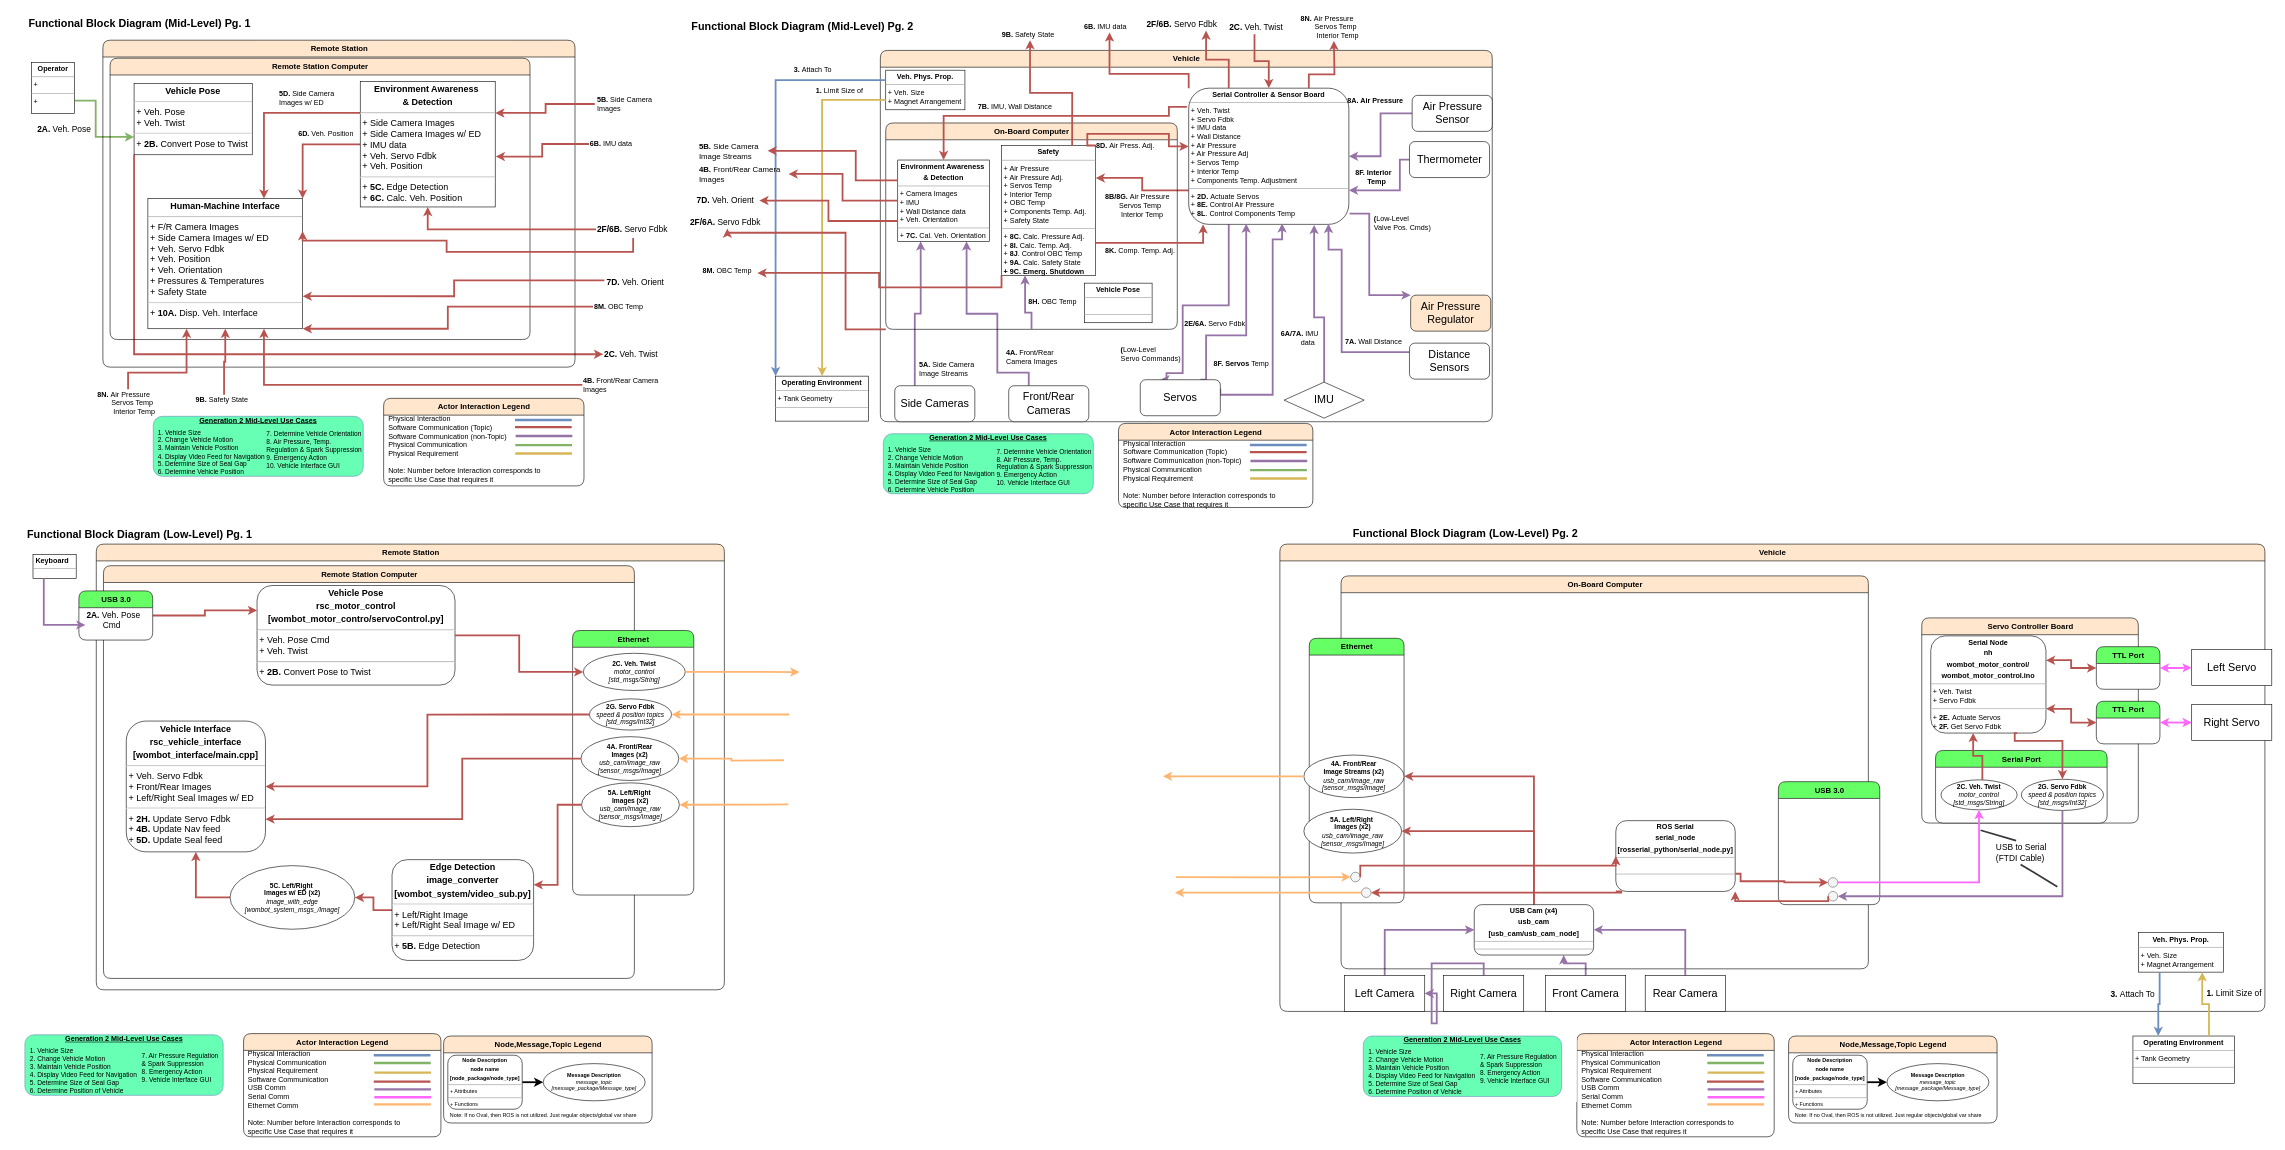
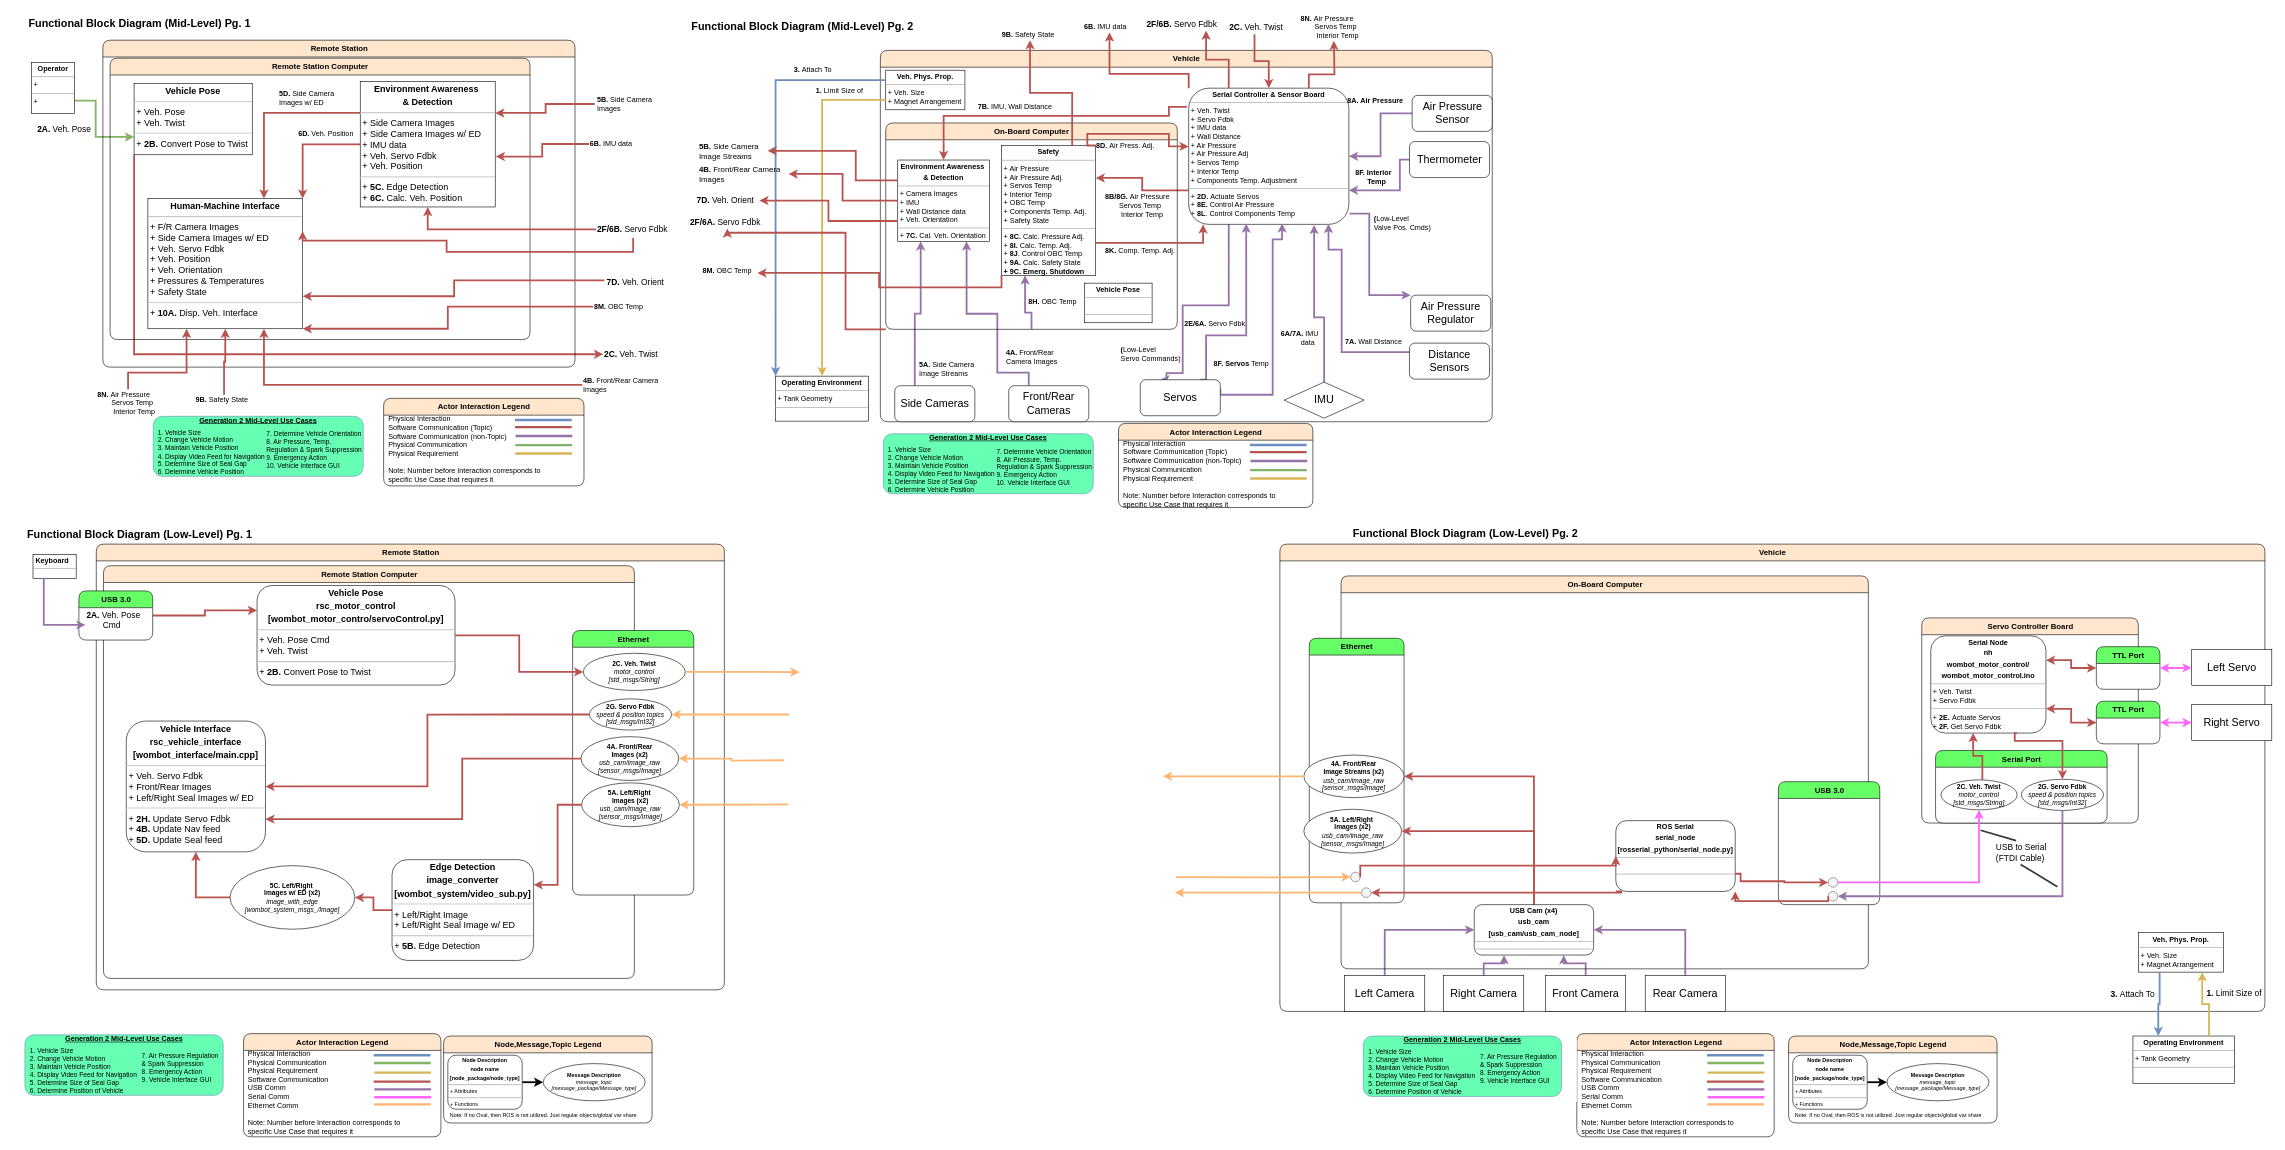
node "Air Pressure Regulator": fillcolor #ffe6cc -> #ffffff
edge "Right Camera" -> "Left Camera": now "Right Camera" -> "USB Cam (x4) usb_cam [usb_cam/usb_cam_node]"
